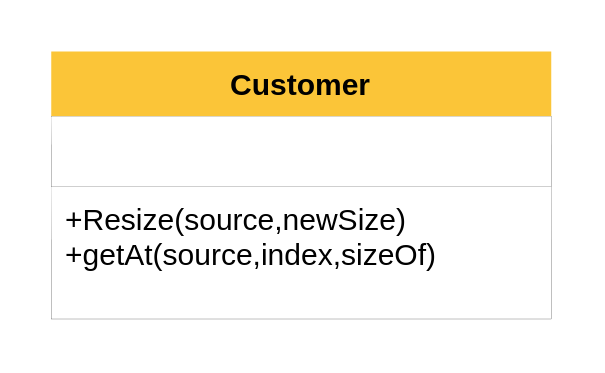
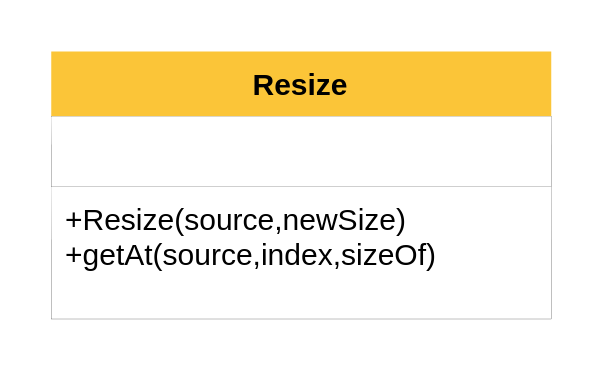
node "Customer": label "Customer" -> "Resize"
